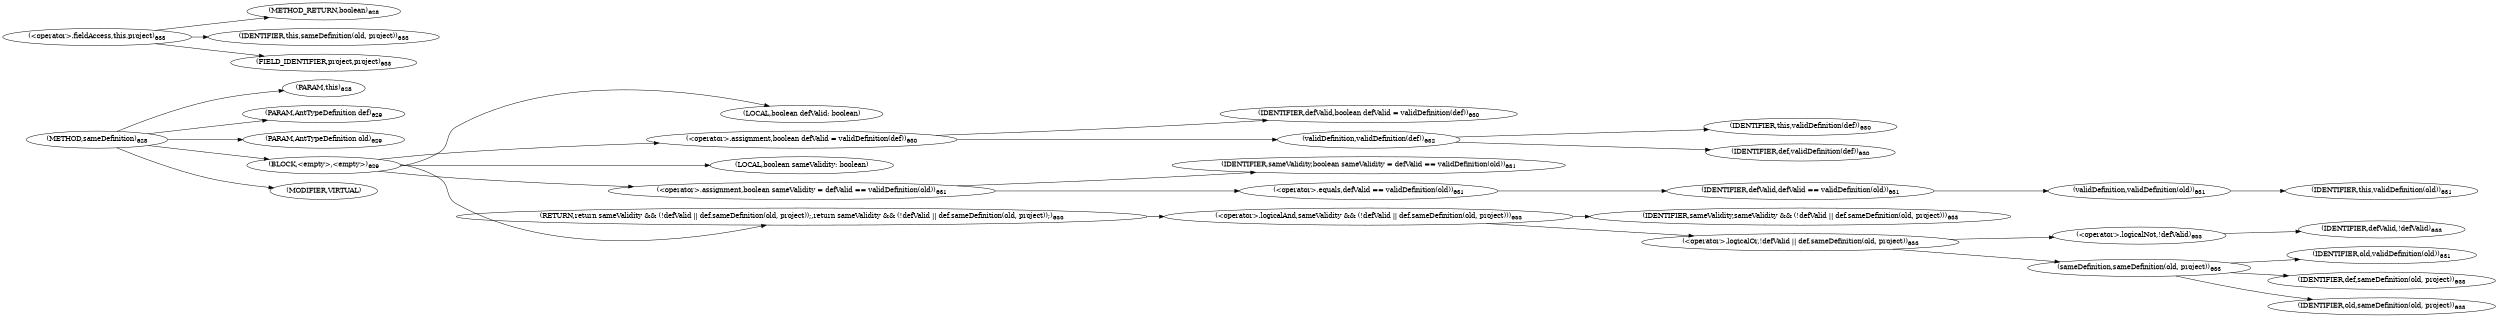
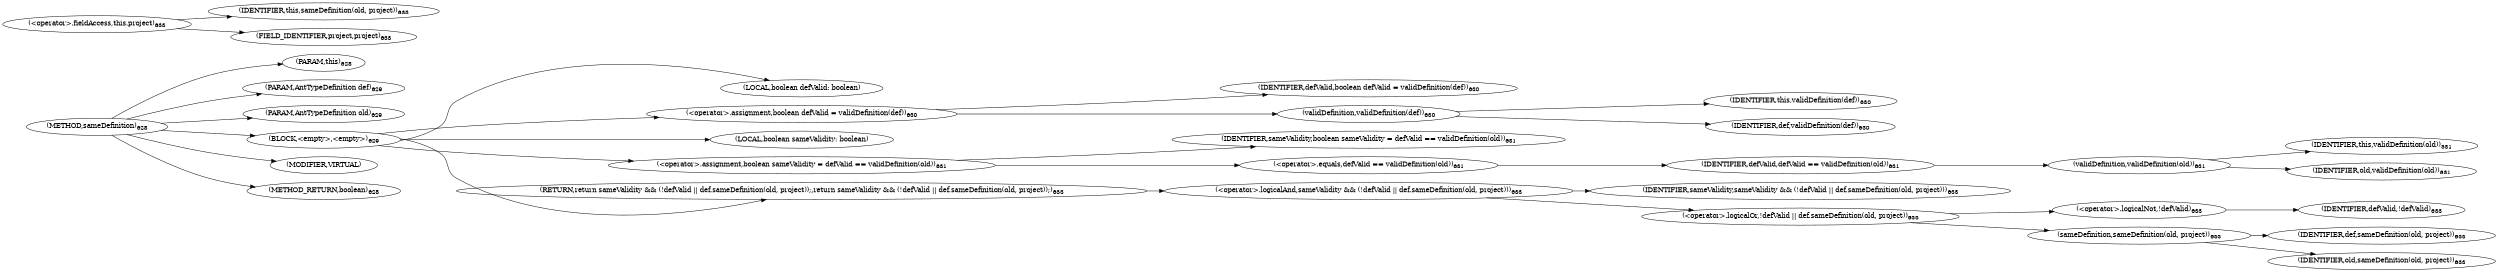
edge "(<operator>.fieldAccess,this.project)" -> "(METHOD_RETURN,boolean)": now "(METHOD,sameDefinition)" -> "(METHOD_RETURN,boolean)"
node "(validDefinition,validDefinition(def))": text "632" -> "630"
node "(IDENTIFIER,this,validDefinition(old))": text "631" -> "531"
edge "(sameDefinition,sameDefinition(old, project))" -> "(IDENTIFIER,old,validDefinition(old))": now "(validDefinition,validDefinition(old))" -> "(IDENTIFIER,old,validDefinition(old))"
